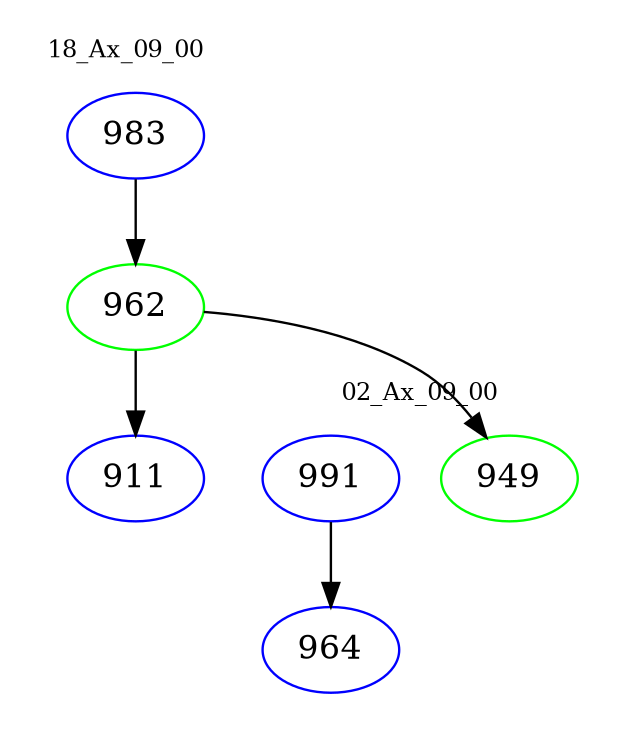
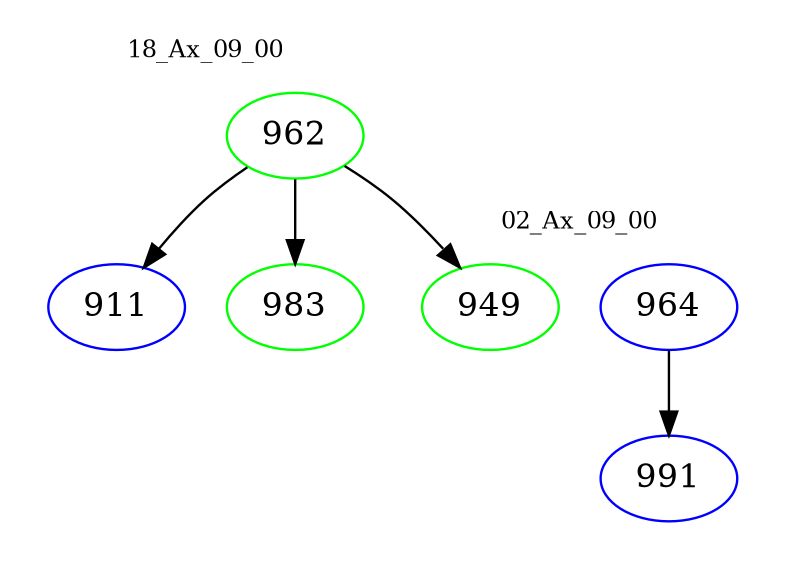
node "983": color blue -> green
edge "983" -> "962": reversed
edge "991" -> "964": reversed
